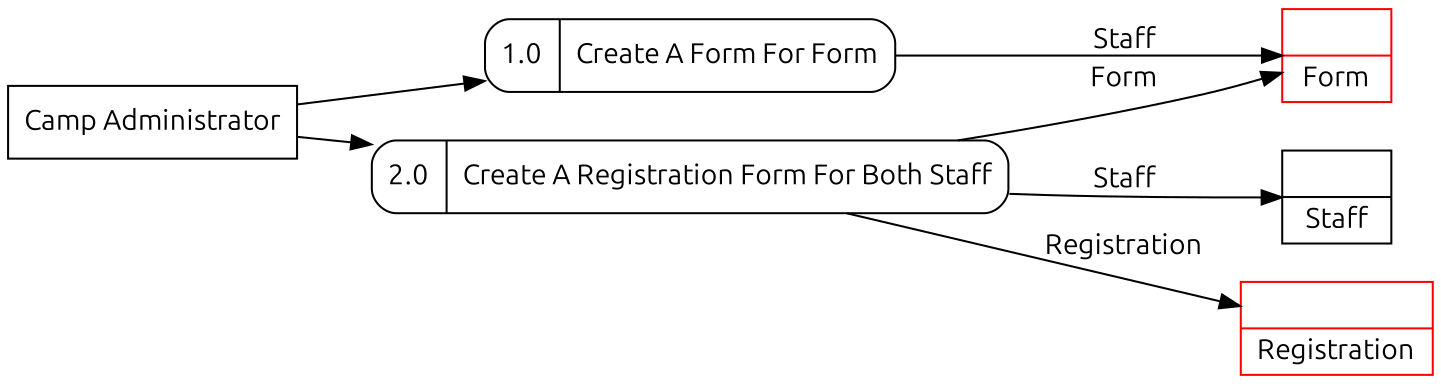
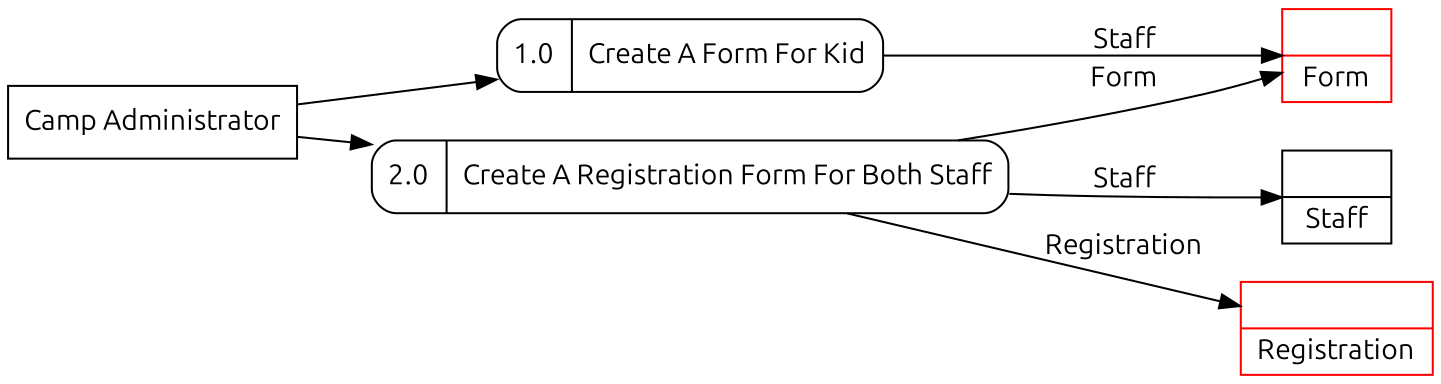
node "1.0": text "Create A Form For Form" -> "Create A Form For Kid"
